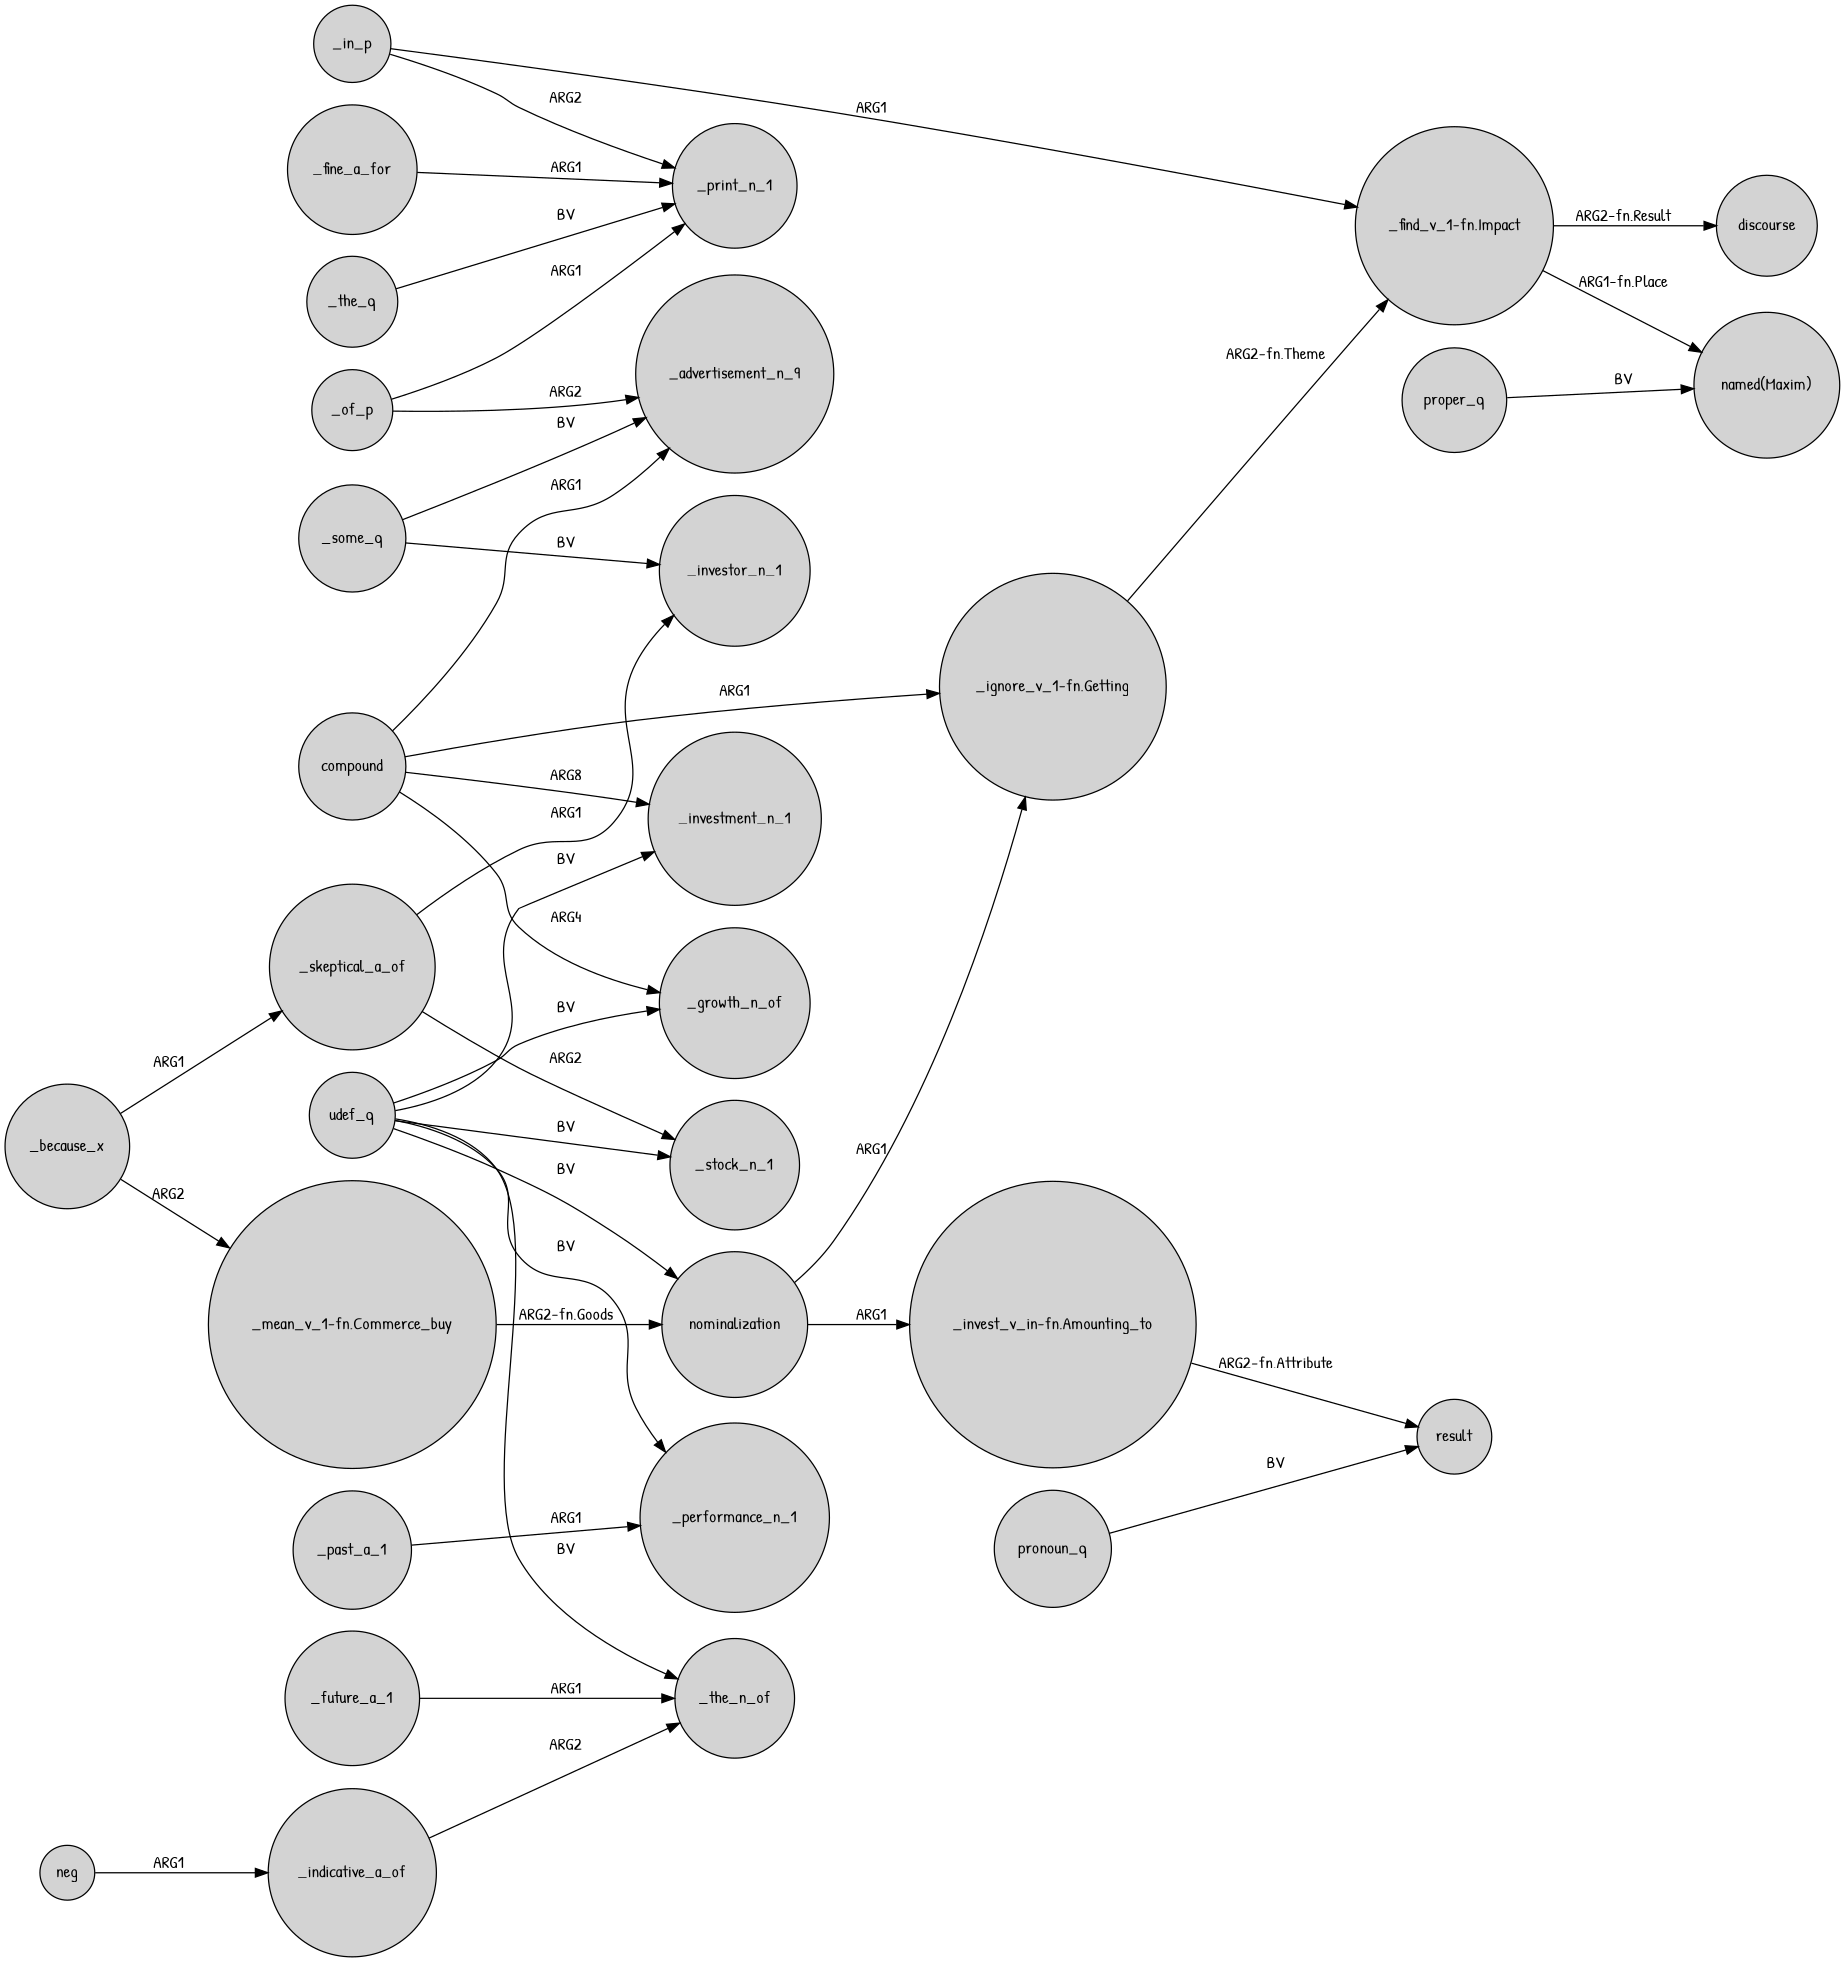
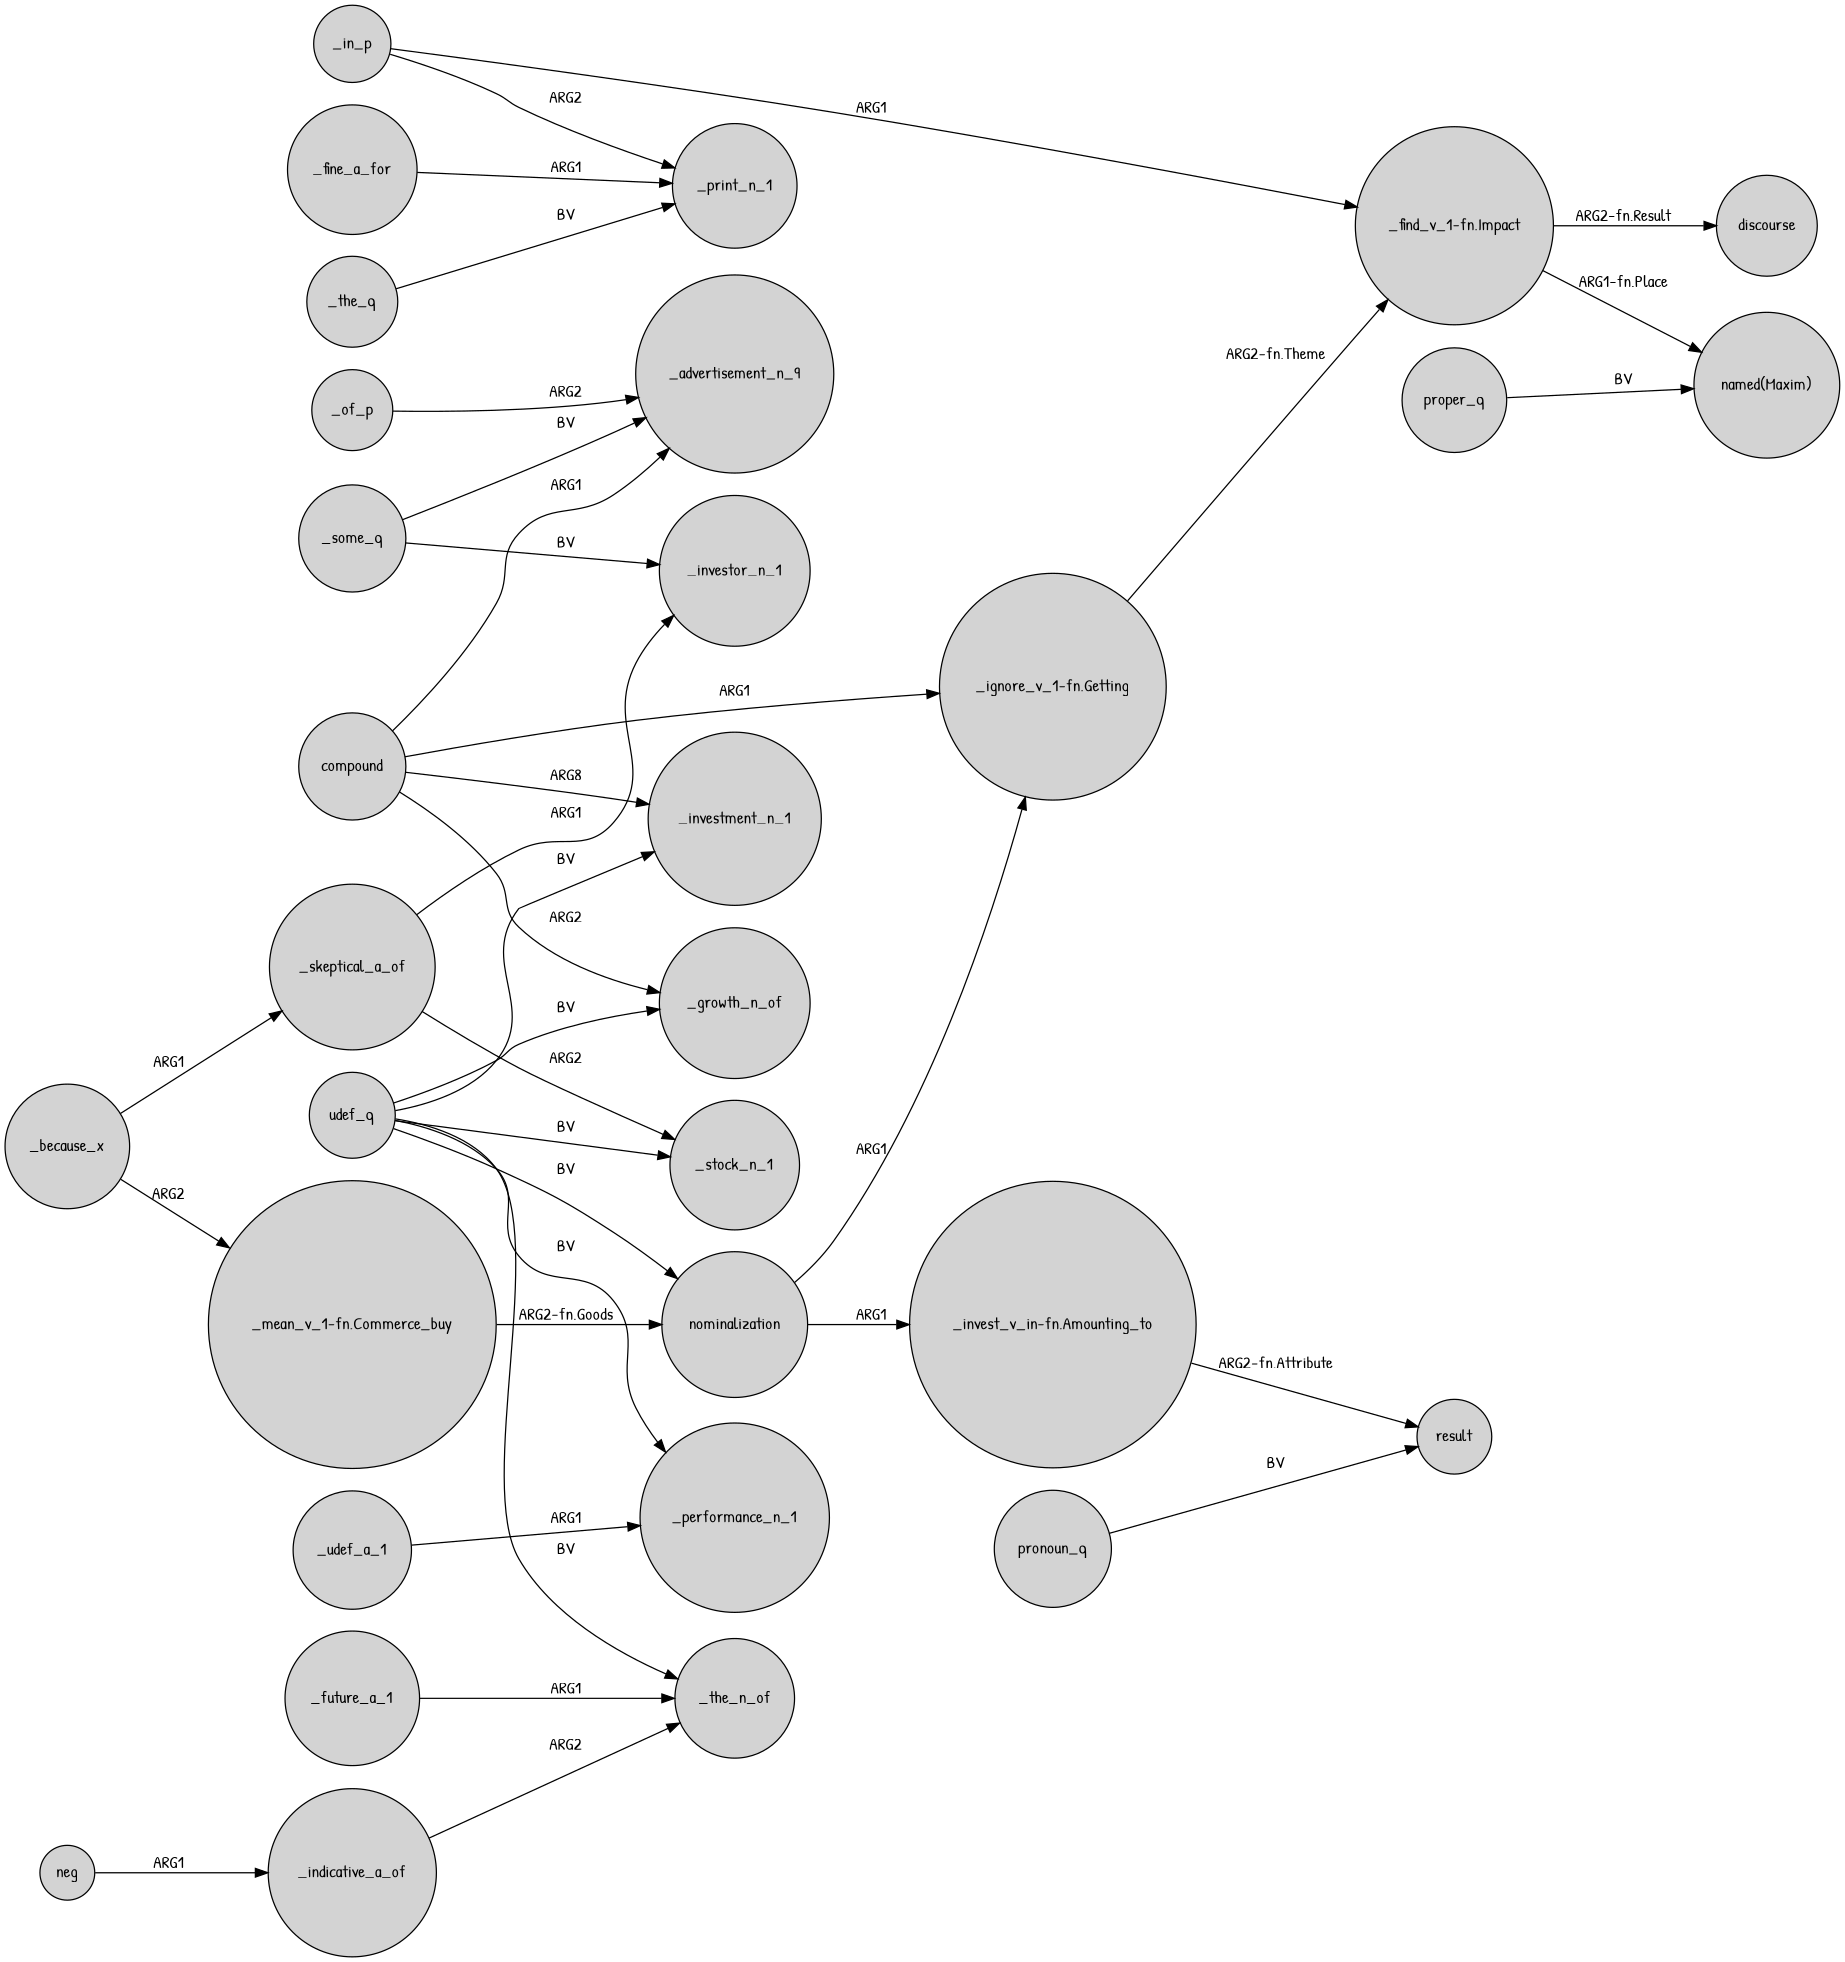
edge "_of_p" -> "_print_n_1": removed, label "ARG1"
edge "compound" -> "_growth_n_of": label "ARG4" -> "ARG2"
node "_past_a_1": label "_past_a_1" -> "_udef_a_1"
